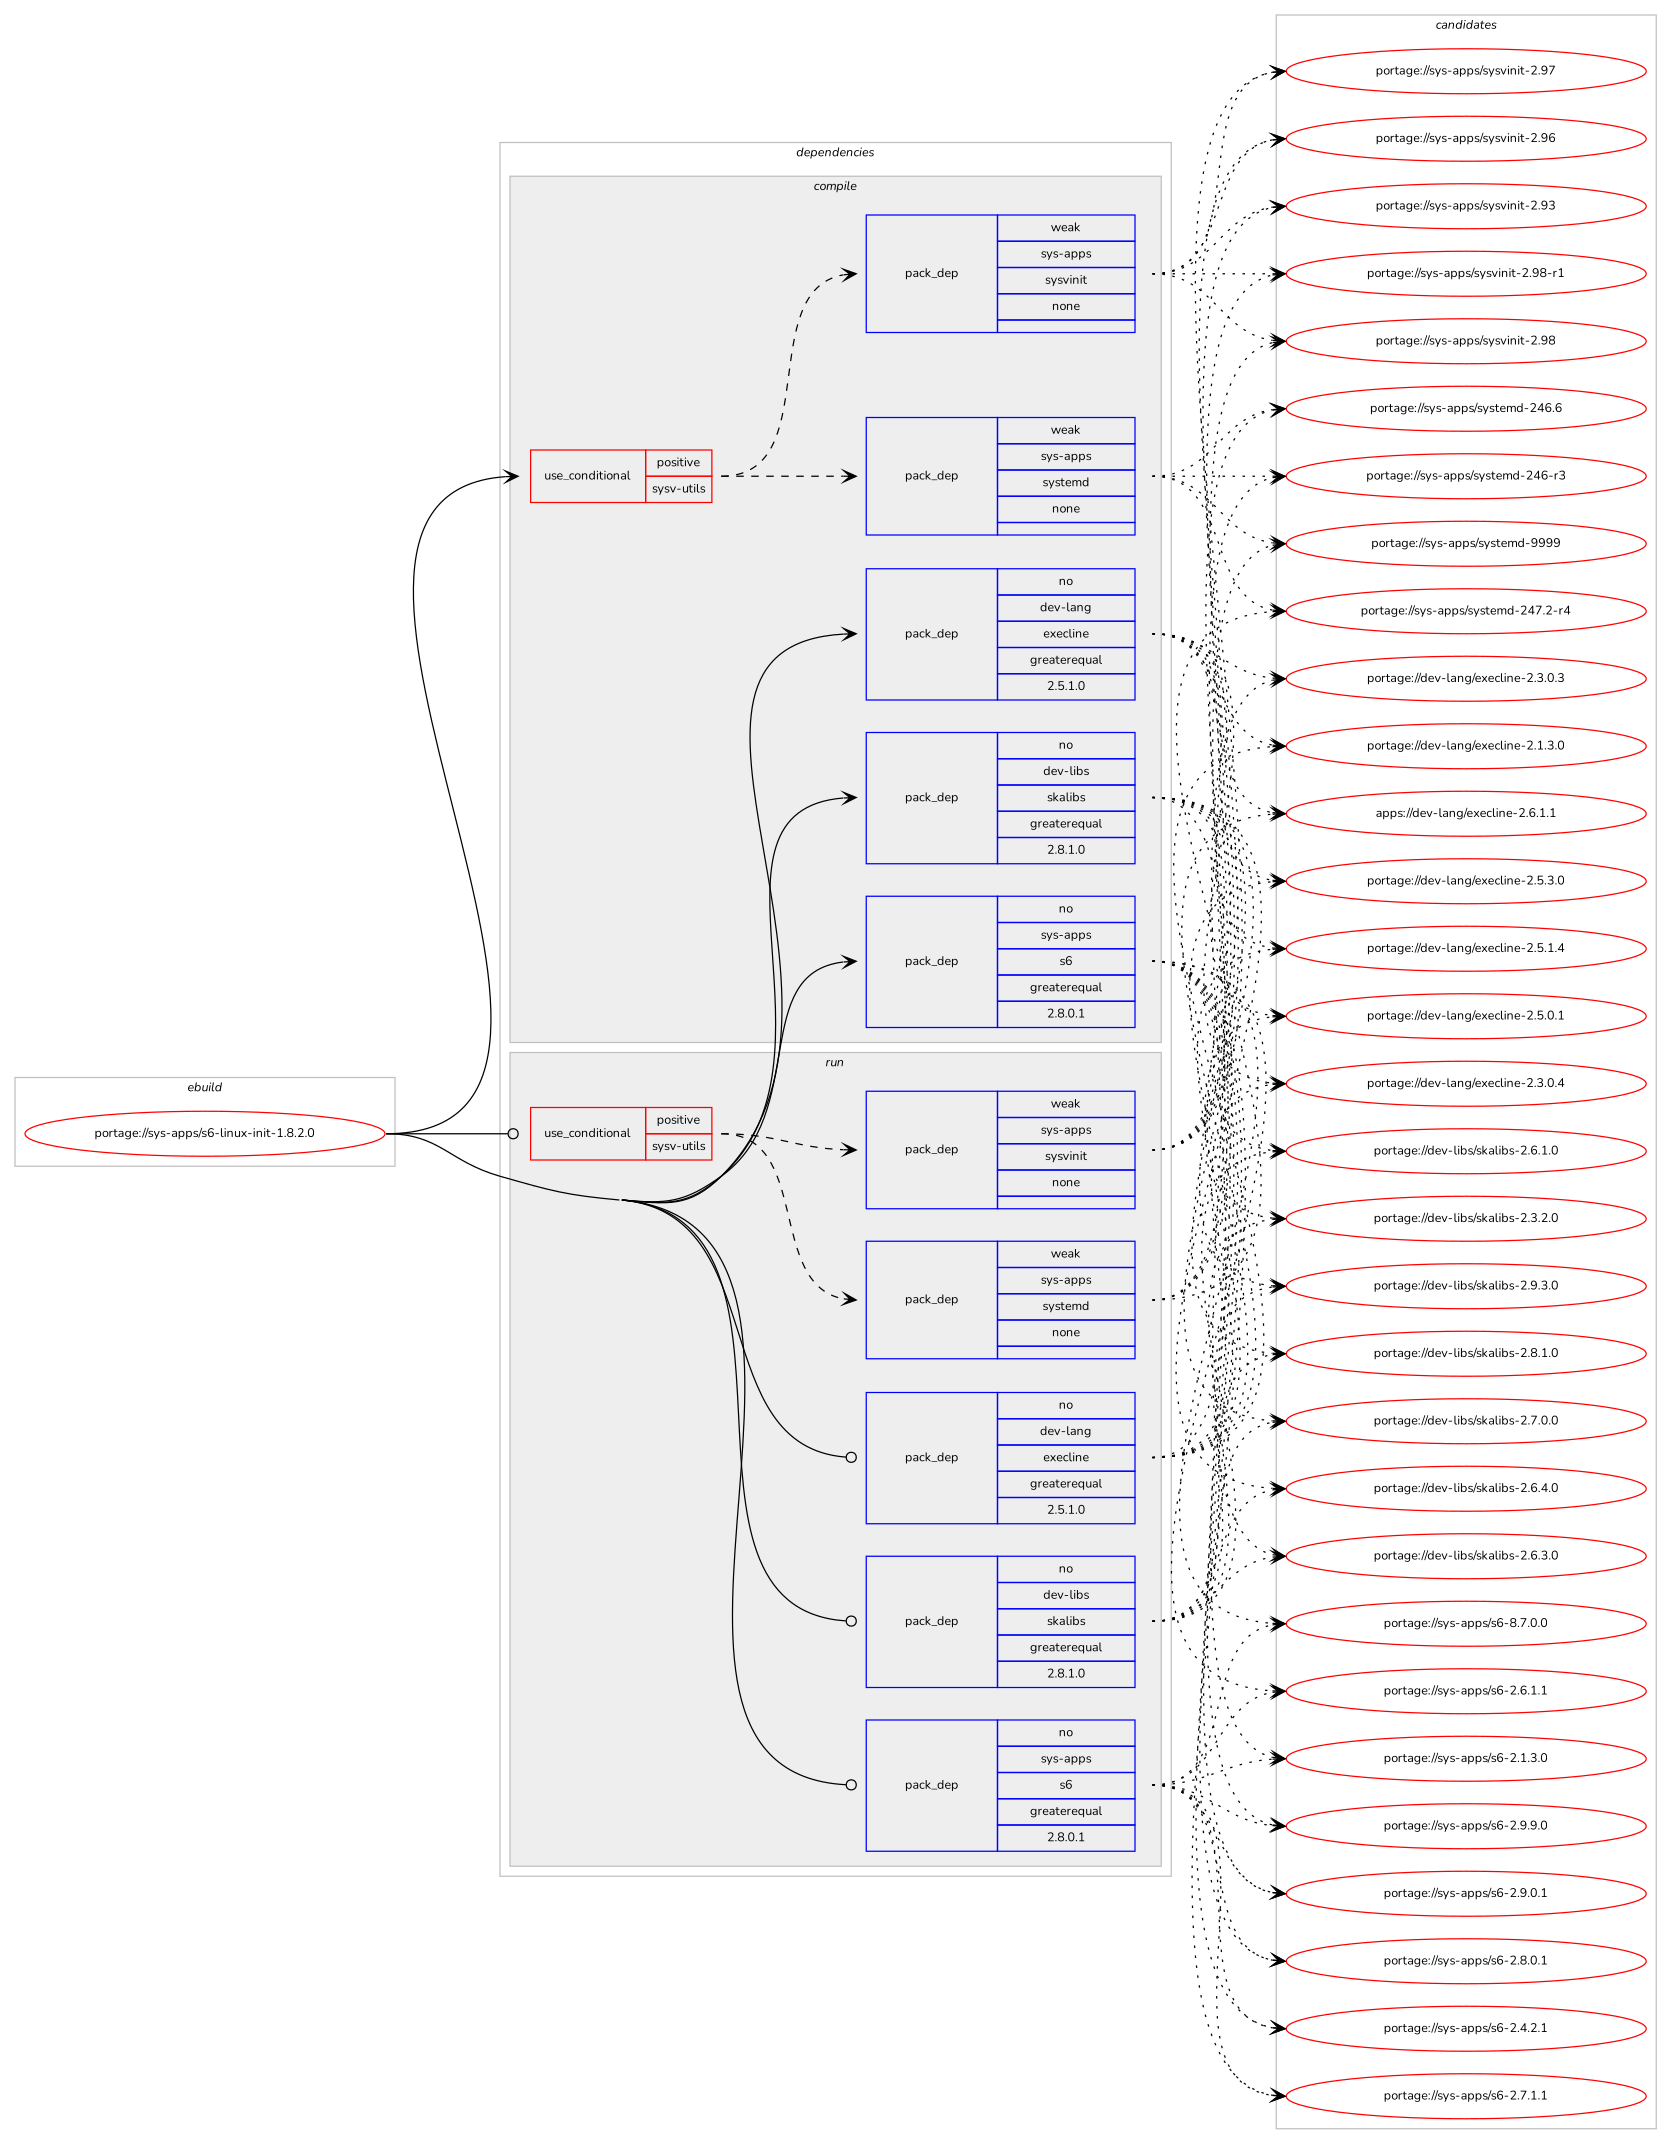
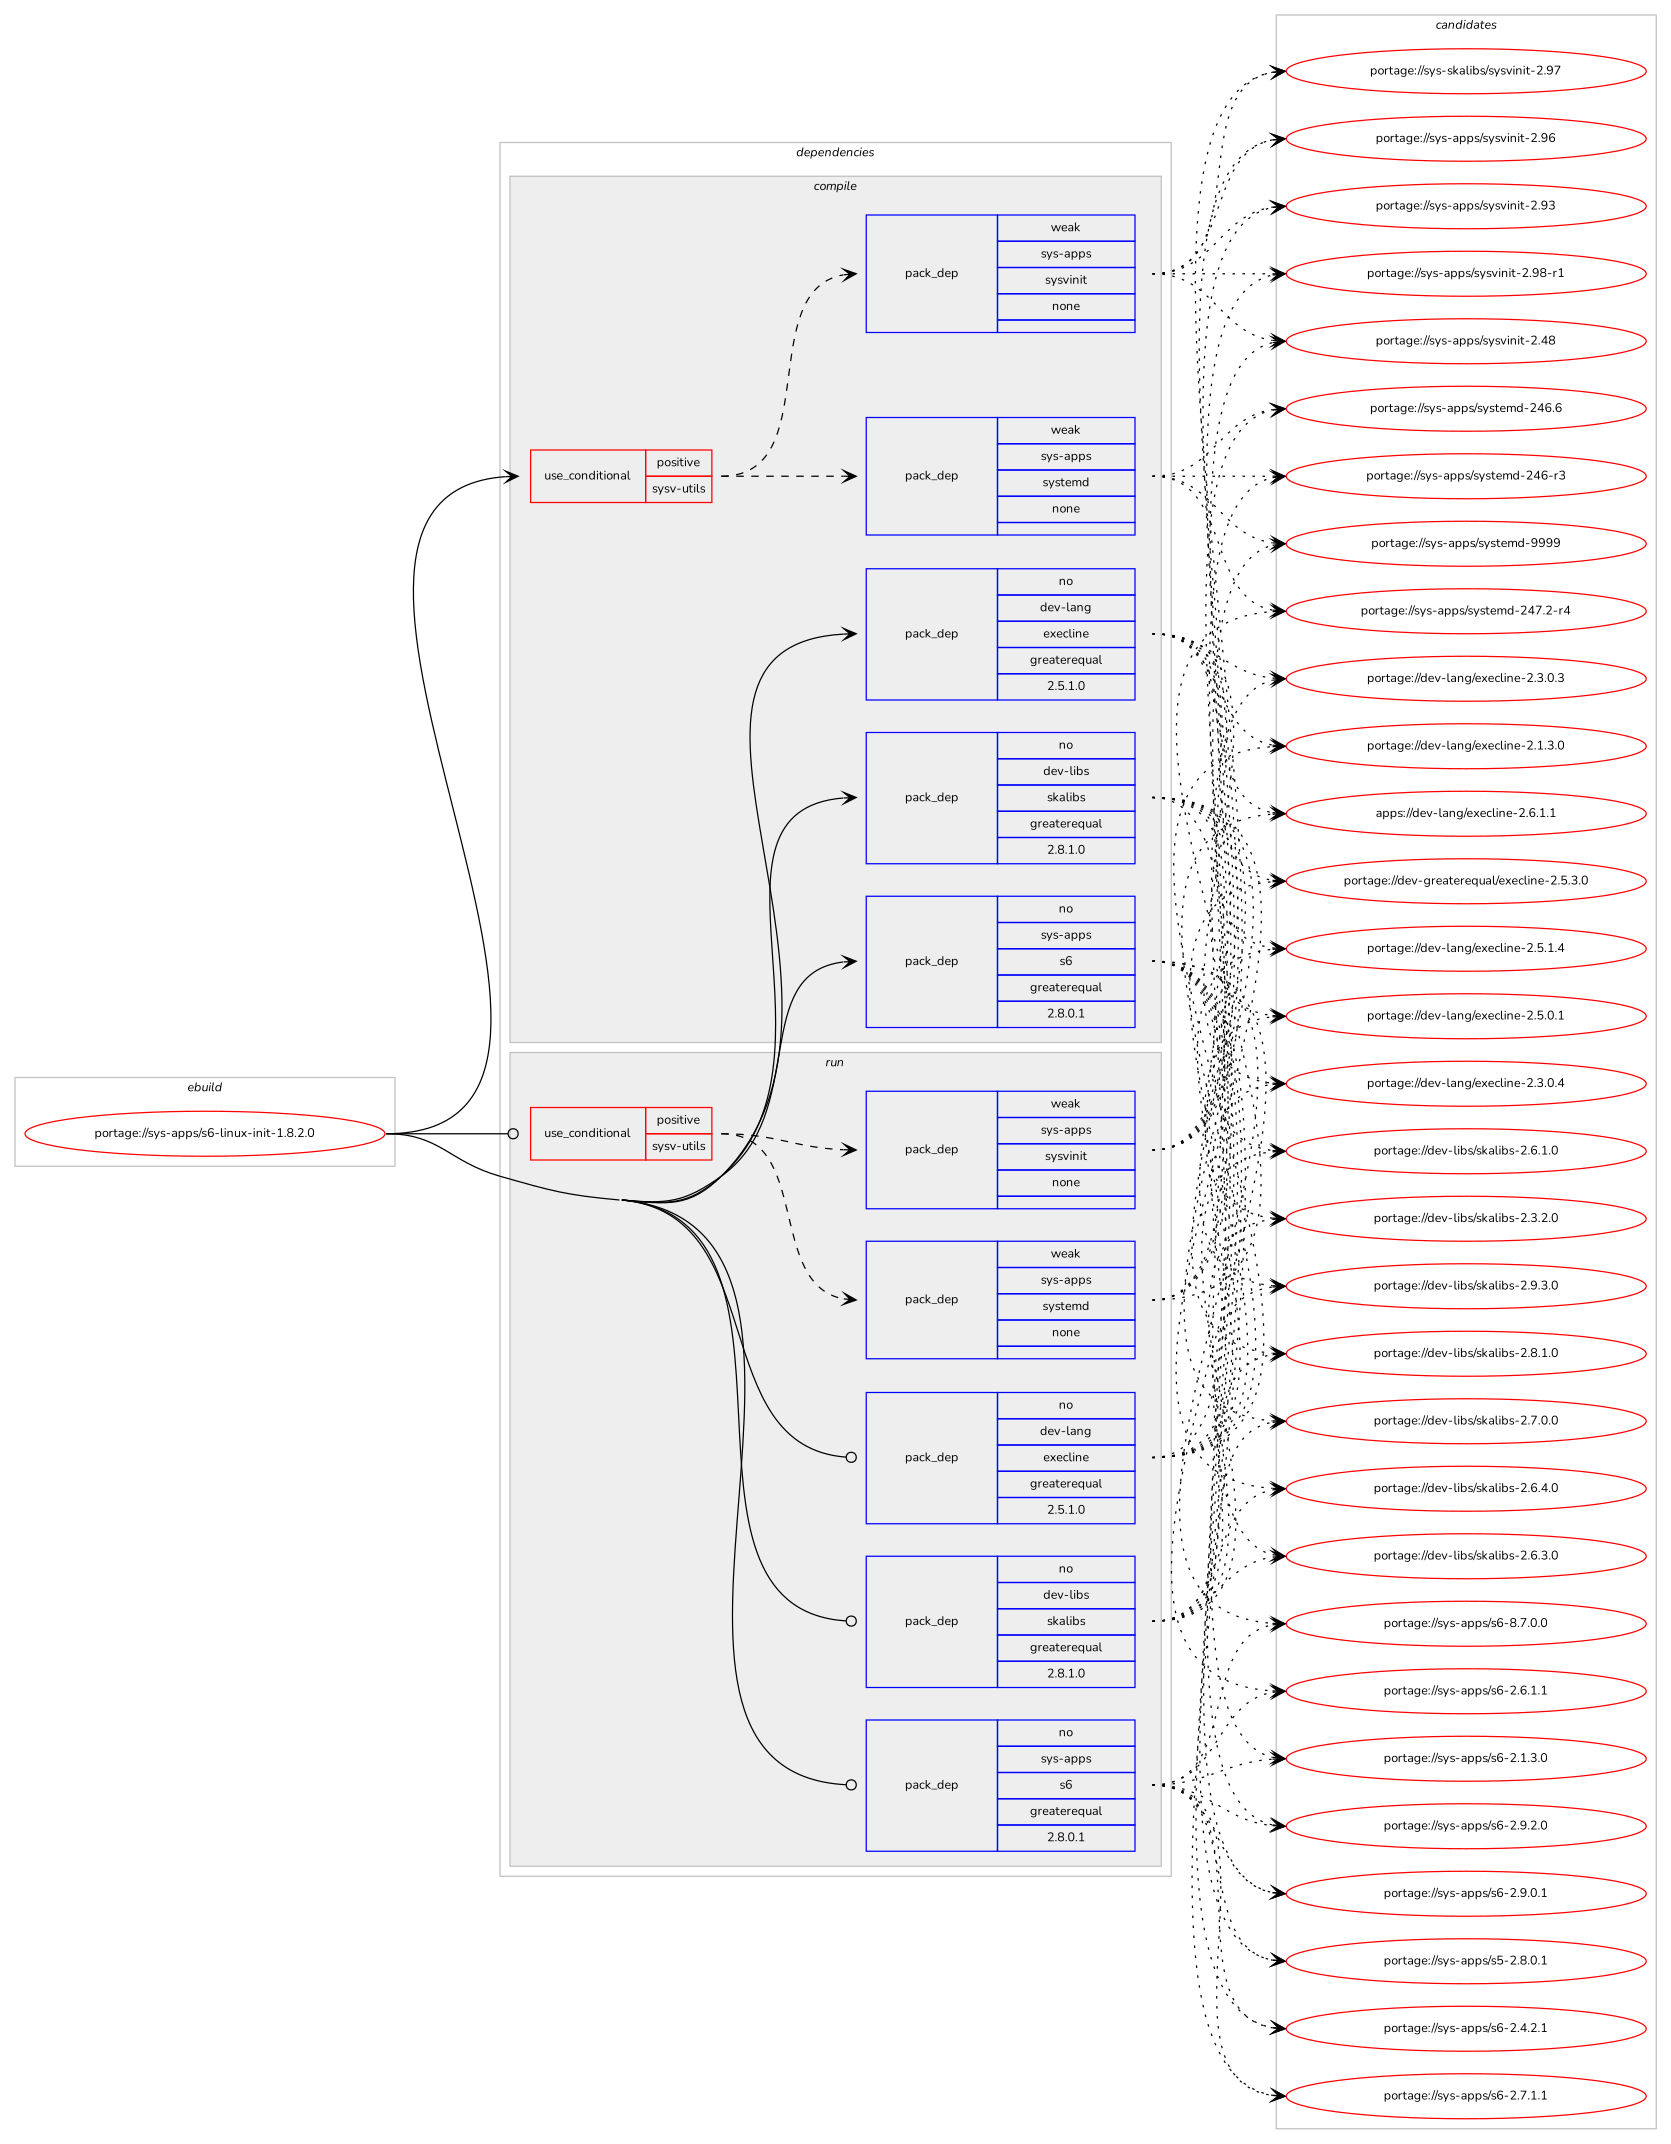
node "portage://sys-apps/sysvinit-2.97": label "portage://sys-apps/sysvinit-2.97" -> "portage://sys-skalibs/sysvinit-2.97"
node "portage://sys-apps/sysvinit-2.98": label "portage://sys-apps/sysvinit-2.98" -> "portage://sys-apps/sysvinit-2.48"
node "portage://dev-lang/execline-2.5.3.0": label "portage://dev-lang/execline-2.5.3.0" -> "portage://dev-greaterequal/execline-2.5.3.0"
node "portage://sys-apps/s6-2.9.9.0": label "portage://sys-apps/s6-2.9.9.0" -> "portage://sys-apps/s6-2.9.2.0"
node "portage://sys-apps/s6-2.8.0.1": label "portage://sys-apps/s6-2.8.0.1" -> "portage://sys-apps/s5-2.8.0.1"
